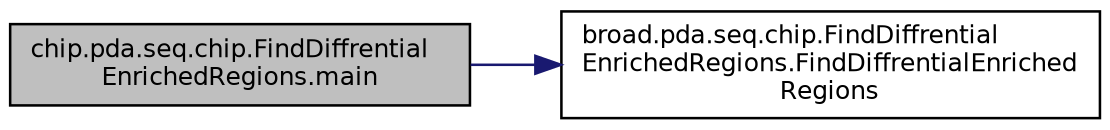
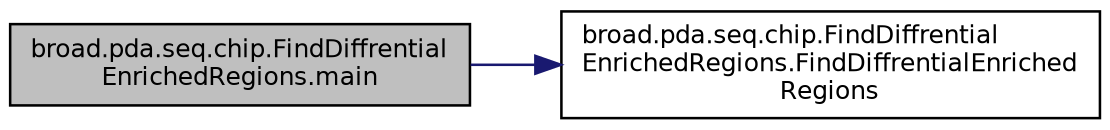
node "chip.pda.seq.chip.FindDiffrential EnrichedRegions.main": label "chip.pda.seq.chip.FindDiffrential EnrichedRegions.main" -> "broad.pda.seq.chip.FindDiffrential EnrichedRegions.main"
